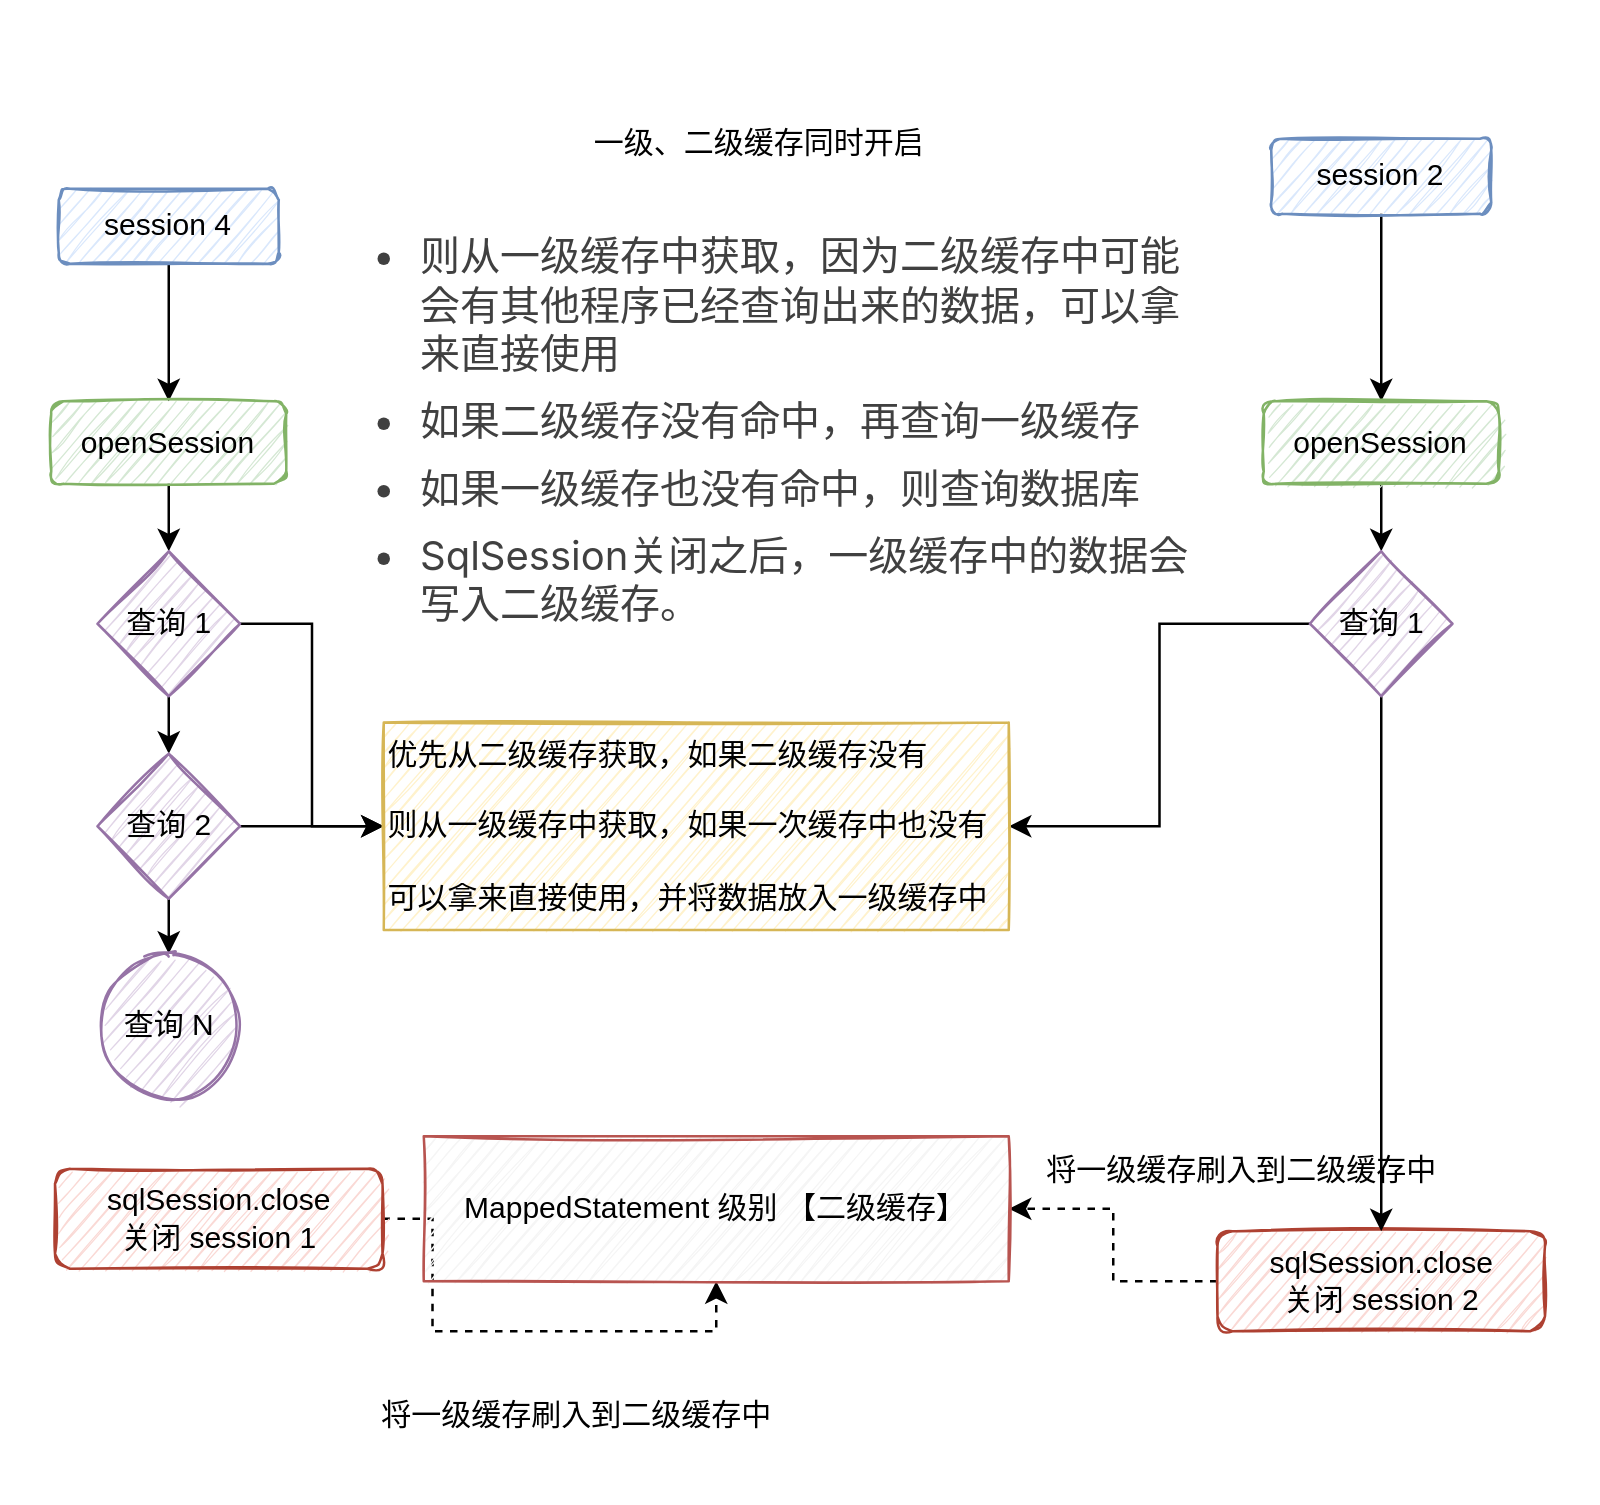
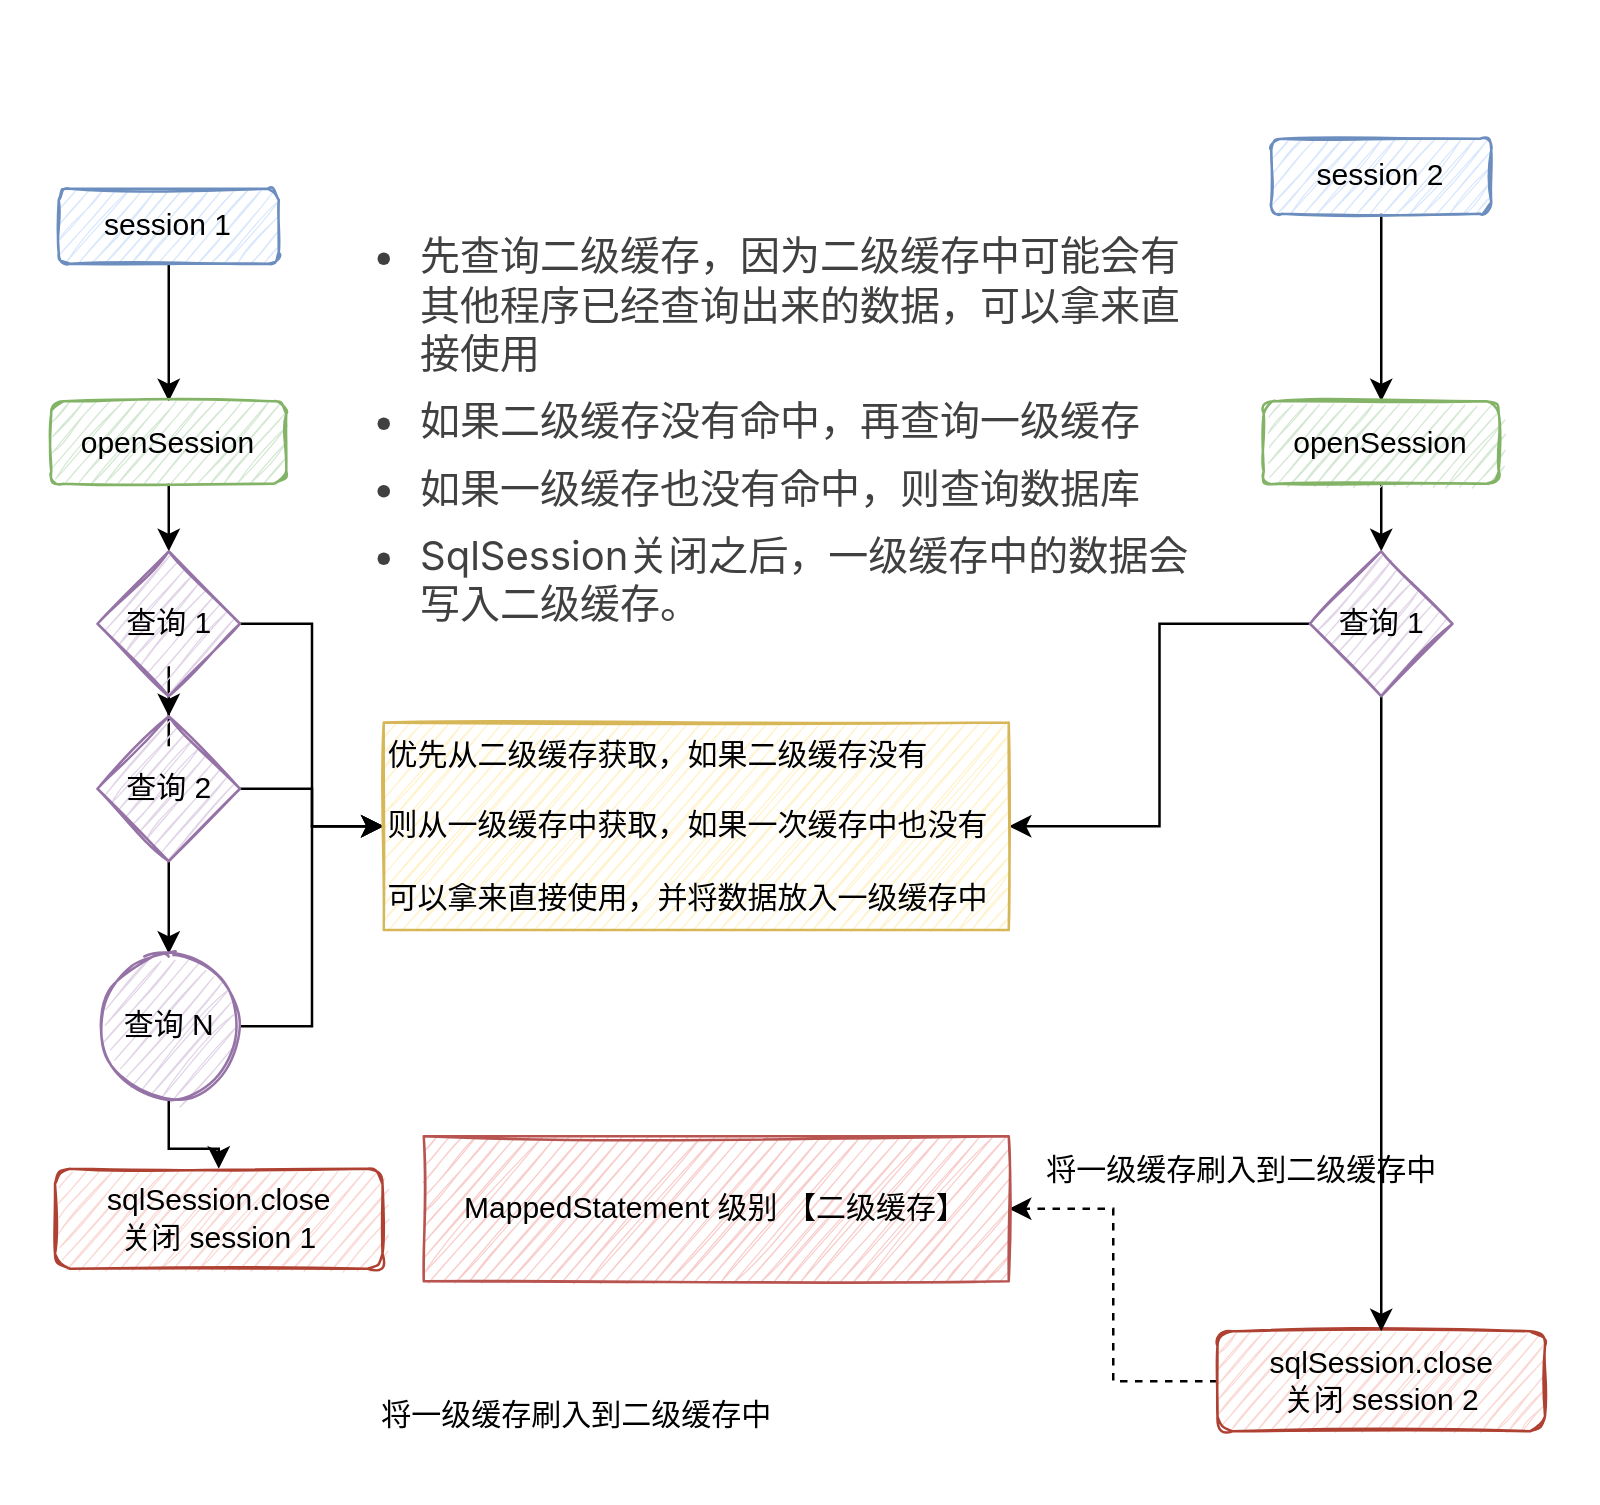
node "一级、二级缓存同时开启": removed
node "session 4": label "session 4" -> "session 1"
node "则从一级缓存中获取，因为二级缓存中可能会有其他程序已经查询出来的数据，可以拿来直接使用 如果二级缓存没有命中，再查询一级缓存 如果一级缓存也没有命中，则查询数据库 SqlSession关闭之后，一级缓存中的数据会写入二级缓存。": label "则从一级缓存中获取，因为二级缓存中可能会有其他程序已经查询出来的数据，可以拿来直接使用 如果二级缓存没有命中，再查询一级缓存 如果一级缓存也没有命中，则查询数据库 SqlSession关闭之后，一级缓存中的数据会写入二级缓存。" -> "先查询二级缓存，因为二级缓存中可能会有其他程序已经查询出来的数据，可以拿来直接使用 如果二级缓存没有命中，再查询一级缓存 如果一级缓存也没有命中，则查询数据库 SqlSession关闭之后，一级缓存中的数据会写入二级缓存。"
node "查询 2": moved (169, 826) -> (169, 789)
edge "查询 N" -> "优先从二级缓存获取，如果二级缓存没有 则从一级缓存中获取，如果一次缓存中也没有 可以拿来直接使用，并将数据放入一级缓存中": added
edge "查询 N" -> "sqlSession.close 关闭 session 1": added
node "MappedStatement 级别 【二级缓存】": fillcolor #f5f5f5 -> #f8cecc
node "sqlSession.close 关闭 session 2": moved (1381, 1281) -> (1381, 1381)
edge "sqlSession.close 关闭 session 1" -> "MappedStatement 级别 【二级缓存】": removed
